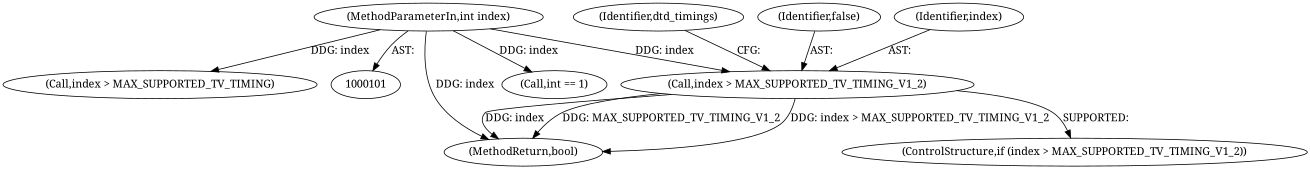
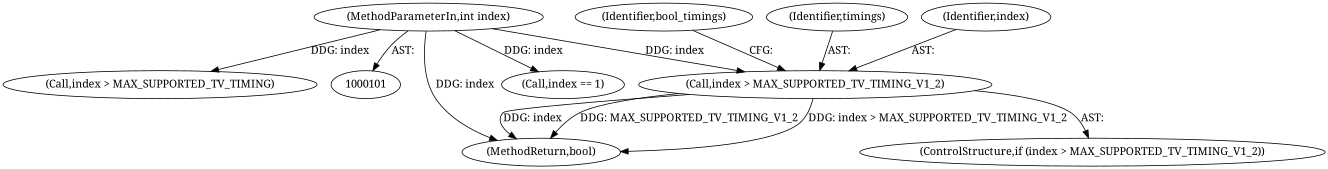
node "(Identifier,dtd_timings)": label "(Identifier,dtd_timings)" -> "(Identifier,bool_timings)"
node "(Identifier,false)": label "(Identifier,false)" -> "(Identifier,timings)"
node "(Call,int == 1)": label "(Call,int == 1)" -> "(Call,index == 1)"
edge "(Call,index > MAX_SUPPORTED_TV_TIMING_V1_2)" -> "(ControlStructure,if (index > MAX_SUPPORTED_TV_TIMING_V1_2))": label "SUPPORTED: " -> "AST: "
